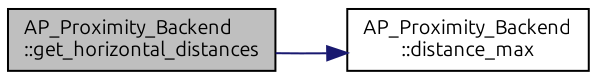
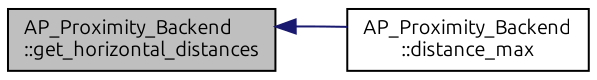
edge "AP_Proximity_Backend ::get_horizontal_distances" -> "AP_Proximity_Backend ::distance_max": reversed
